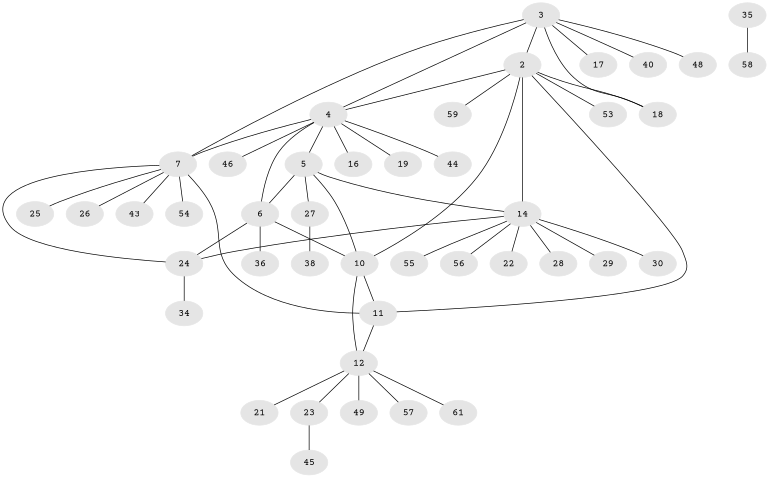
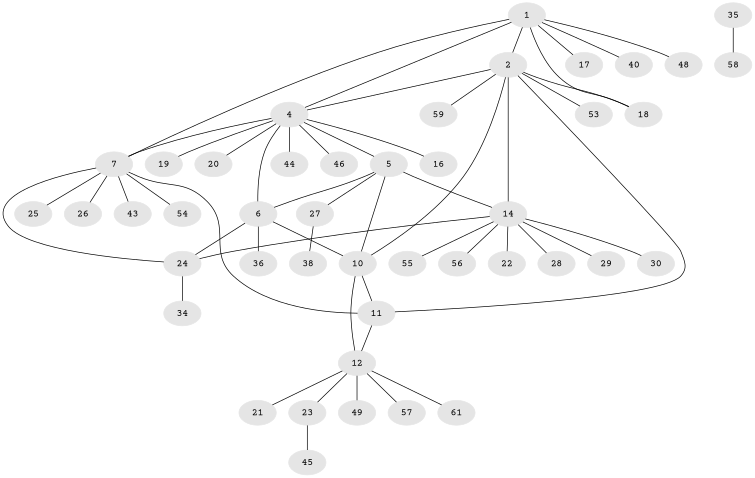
node "3": label "3" -> "1"
node "20": added
